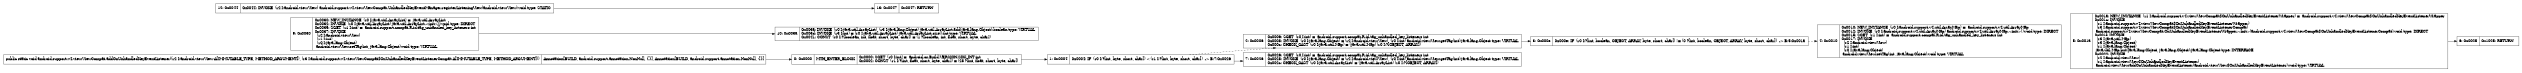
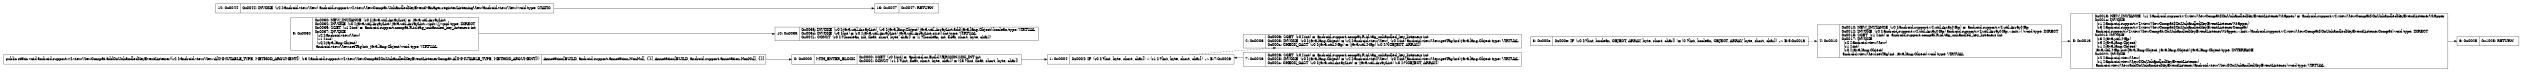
edge "2: 0x0006" -> "3: 0x000e": removed
edge "4: 0x0010" -> "5: 0x001a": added
edge "1: 0x0004" -> "7: 0x0026": reversed
